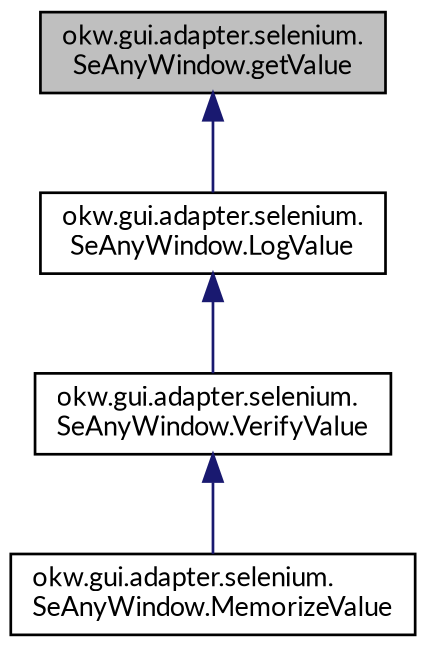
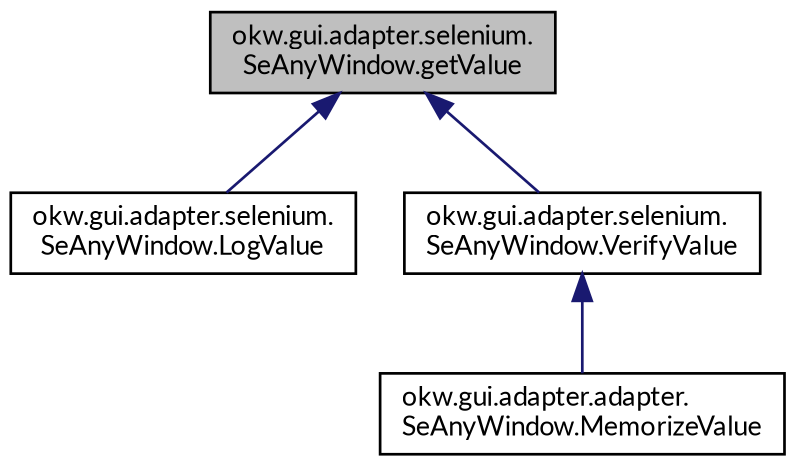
edge "okw.gui.adapter.selenium. SeAnyWindow.VerifyValue" -> "okw.gui.adapter.selenium. SeAnyWindow.LogValue": now "okw.gui.adapter.selenium. SeAnyWindow.VerifyValue" -> "okw.gui.adapter.selenium. SeAnyWindow.getValue"
node "okw.gui.adapter.selenium. SeAnyWindow.MemorizeValue": label "okw.gui.adapter.selenium. SeAnyWindow.MemorizeValue" -> "okw.gui.adapter.adapter. SeAnyWindow.MemorizeValue"
